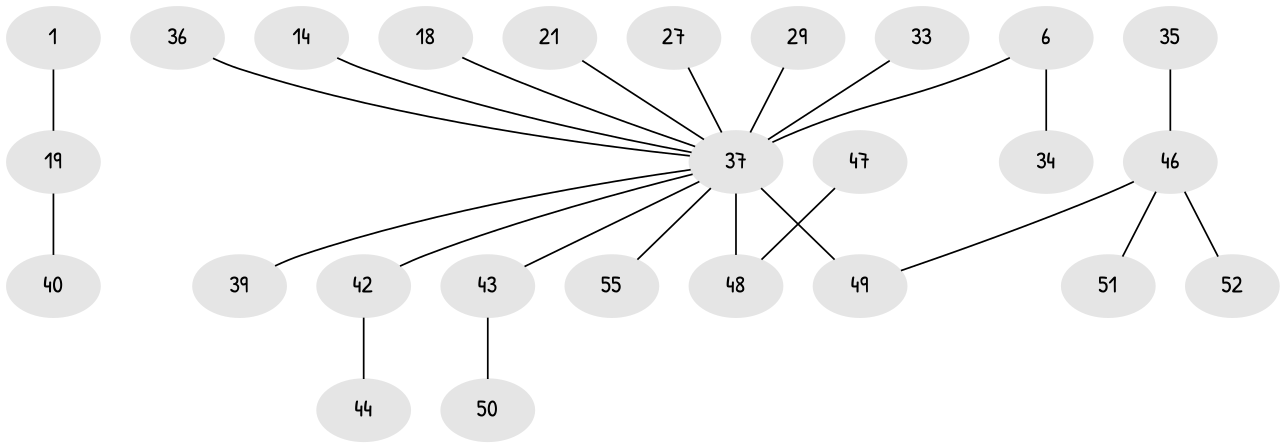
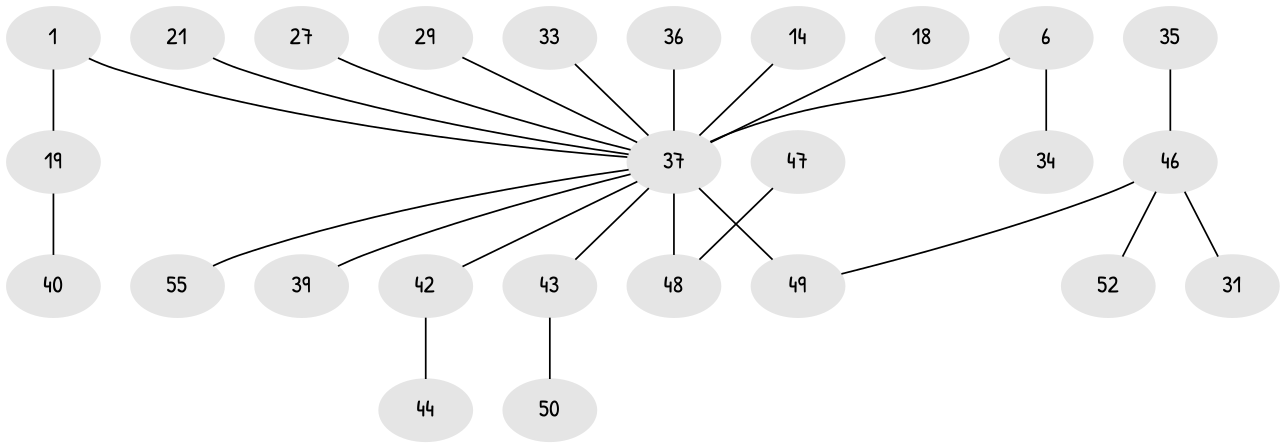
edge "1" -- "37": added
node "51": label "51" -> "31"
